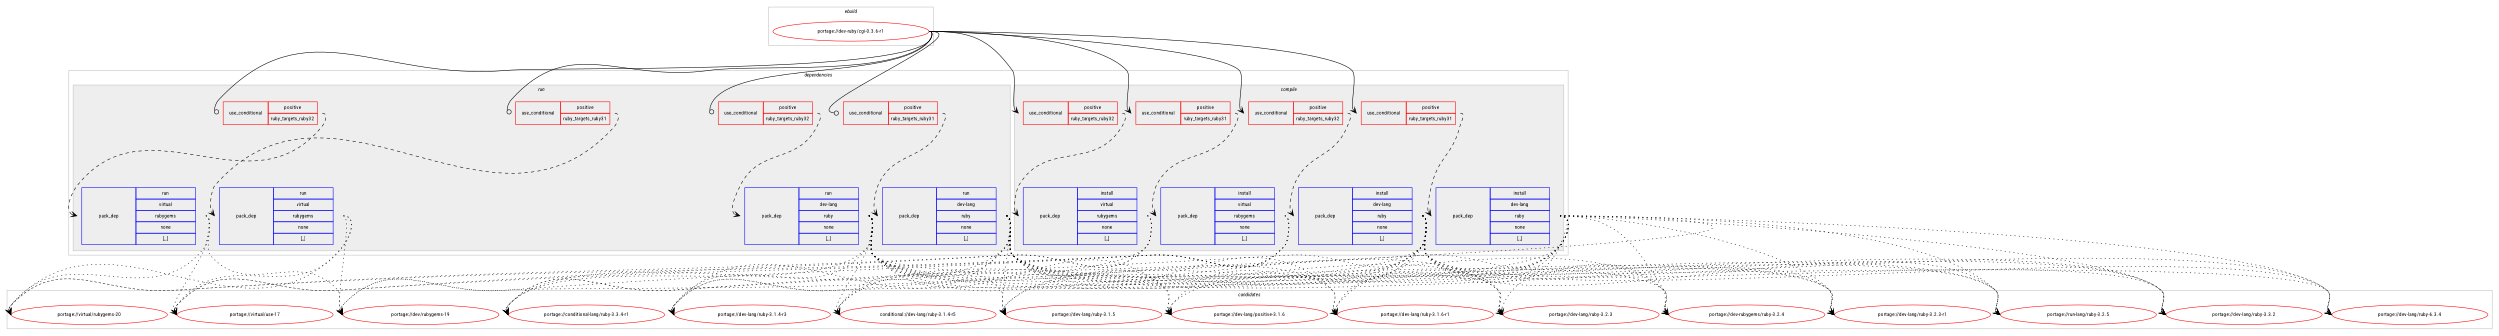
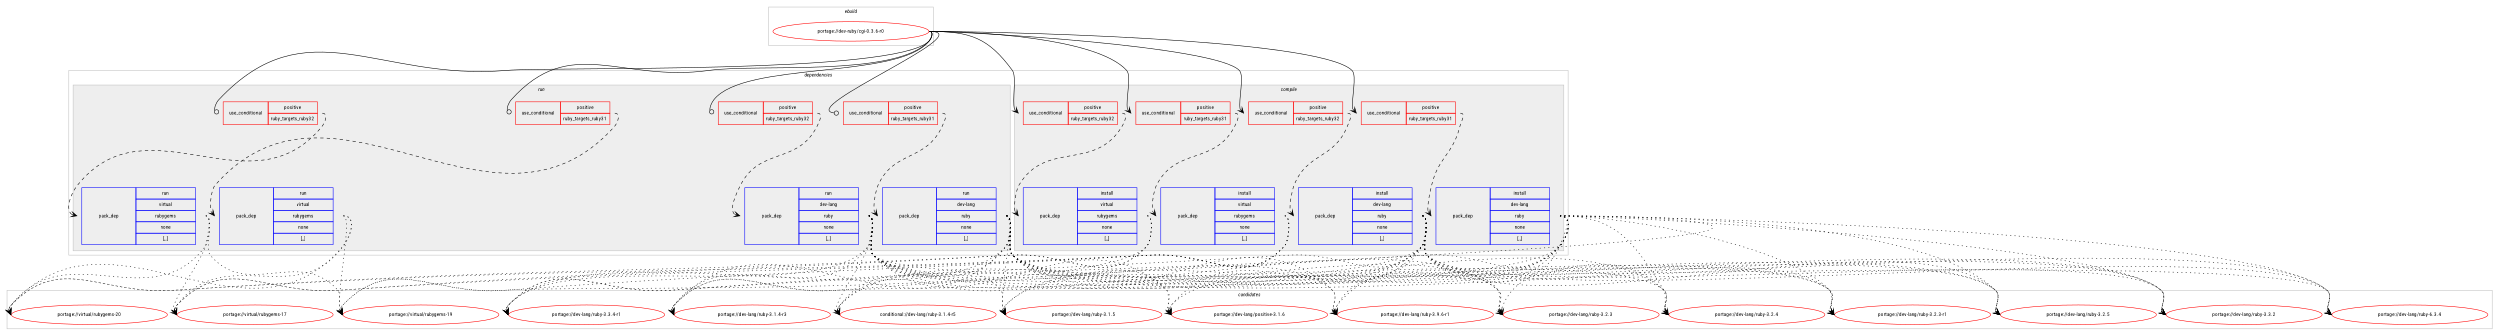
node "portage://dev-ruby/cgi-0.3.6-r1": label "portage://dev-ruby/cgi-0.3.6-r1" -> "portage://dev-ruby/cgi-0.3.6-r0"
node "portage://virtual/use-17": label "portage://virtual/use-17" -> "portage://virtual/rubygems-17"
node "portage://dev/rubygems-19": label "portage://dev/rubygems-19" -> "portage://virtual/rubygems-19"
node "portage://conditional-lang/ruby-3.3.4-r1": label "portage://conditional-lang/ruby-3.3.4-r1" -> "portage://dev-lang/ruby-3.3.4-r1"
node "portage://dev-lang/ruby-3.1.6-r1": label "portage://dev-lang/ruby-3.1.6-r1" -> "portage://dev-lang/ruby-3.9.6-r1"
node "portage://dev-rubygems/ruby-3.2.4": label "portage://dev-rubygems/ruby-3.2.4" -> "portage://dev-lang/ruby-3.2.4"
node "portage://run-lang/ruby-3.2.5": label "portage://run-lang/ruby-3.2.5" -> "portage://dev-lang/ruby-3.2.5"
